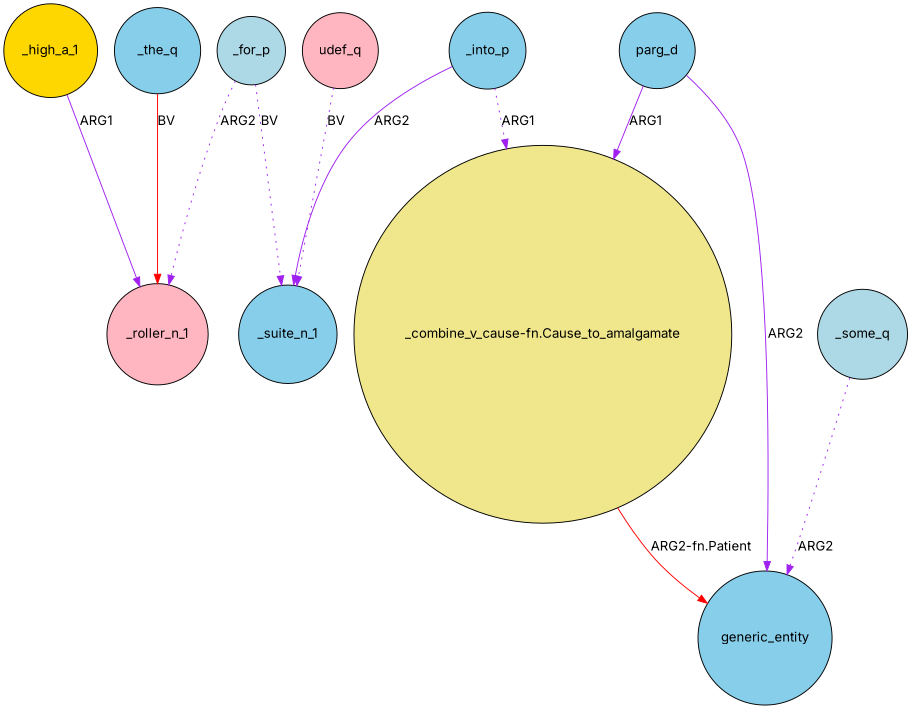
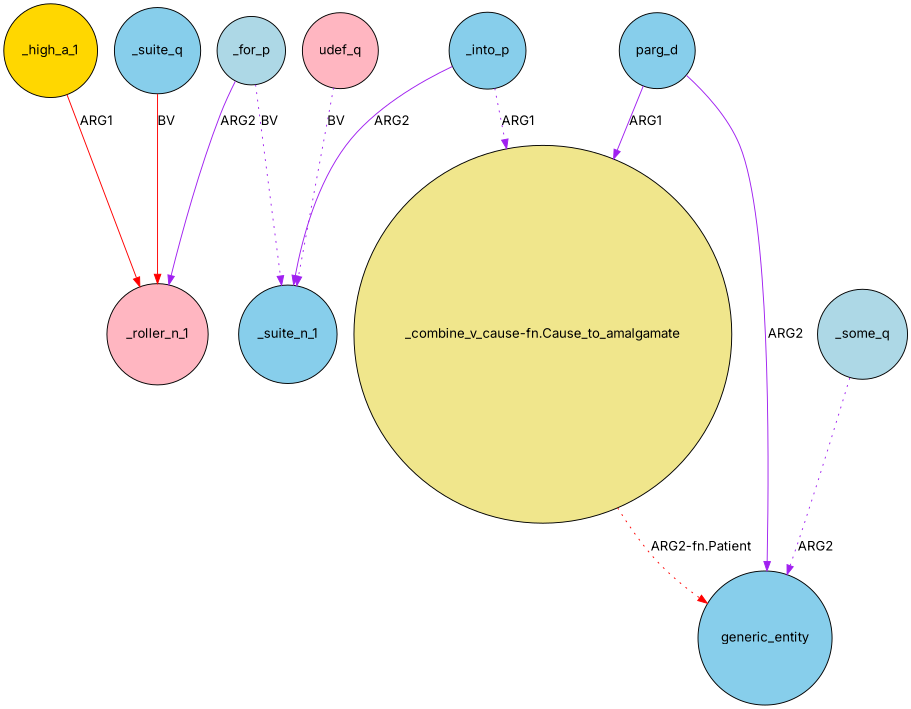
node "_the_q": label "_the_q" -> "_suite_q"
edge "_for_p" -> "_roller_n_1": style dotted -> solid
edge "_high_a_1" -> "_roller_n_1": color purple -> red
edge "_combine_v_cause-fn.Cause_to_amalgamate" -> "generic_entity": style solid -> dotted
